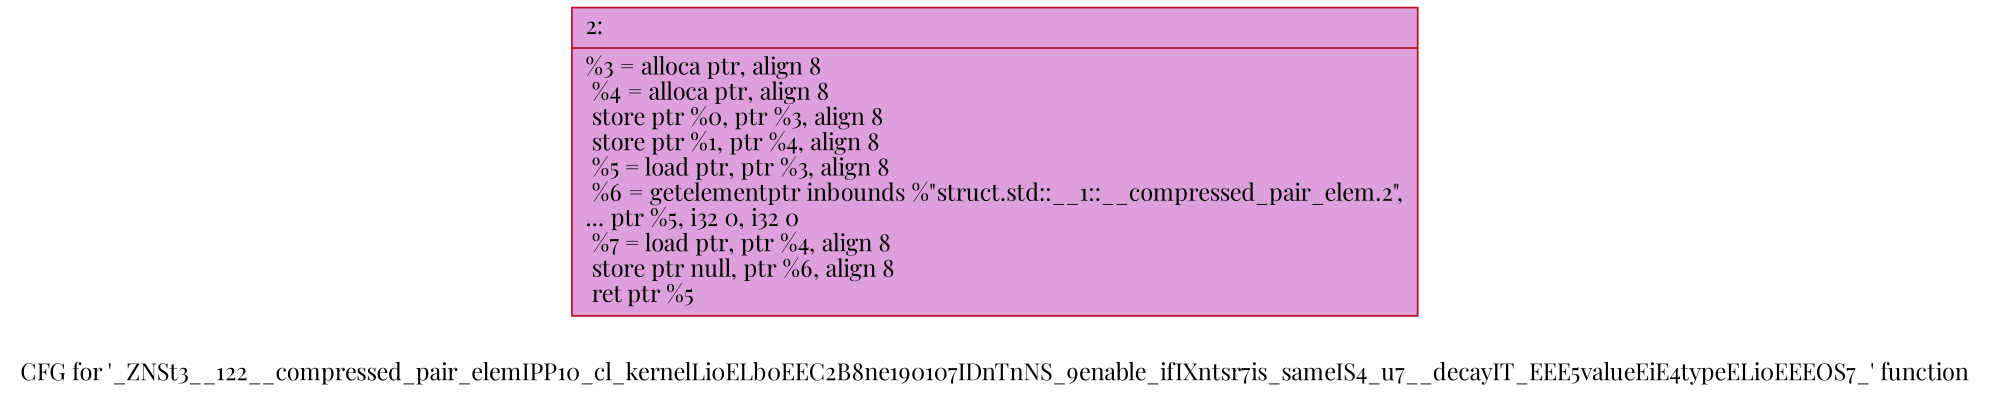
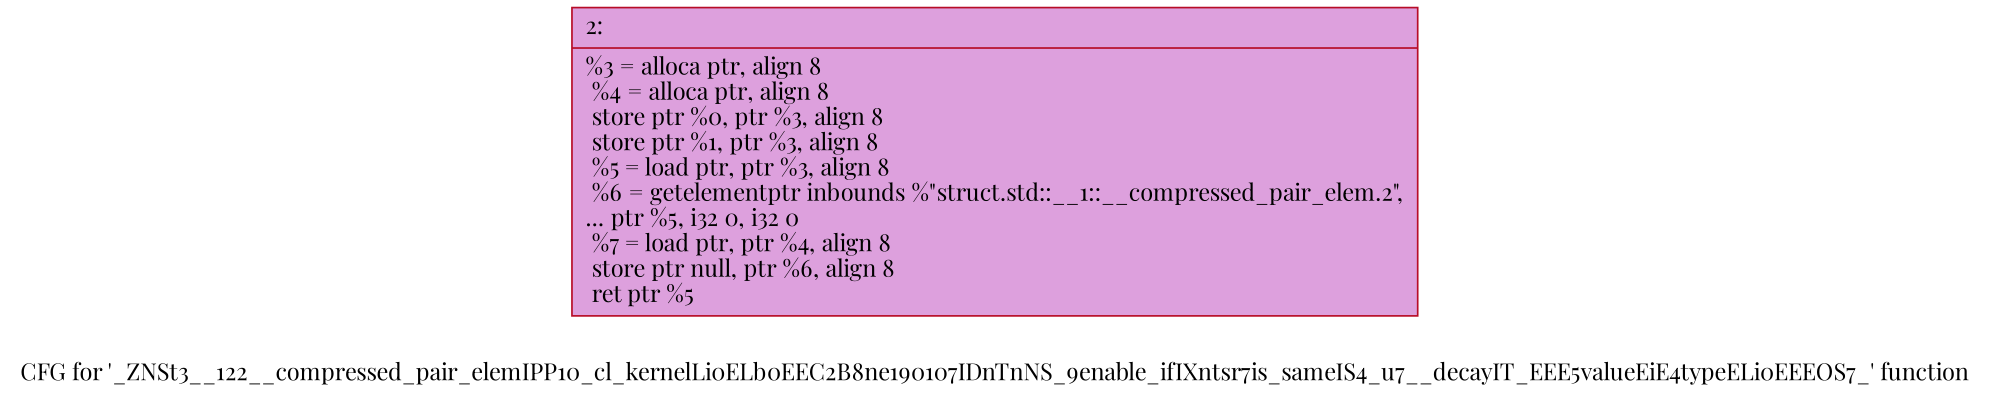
node "2:": text "store ptr %1, ptr %4, align 8" -> "store ptr %1, ptr %3, align 8"
